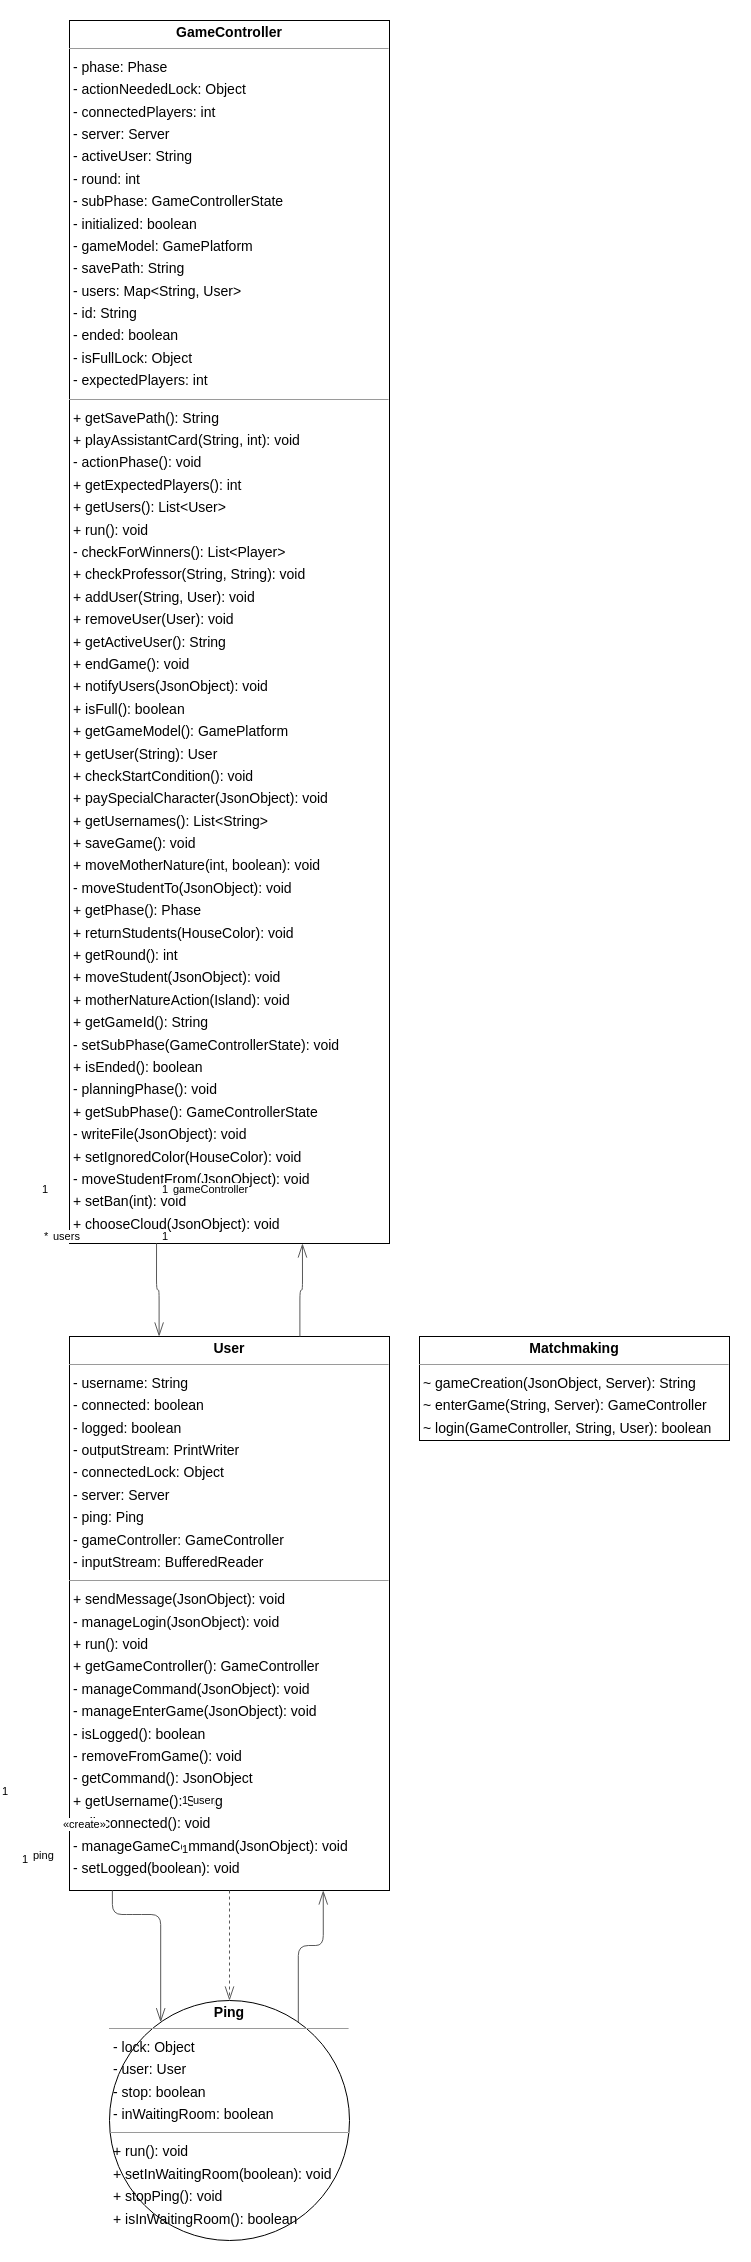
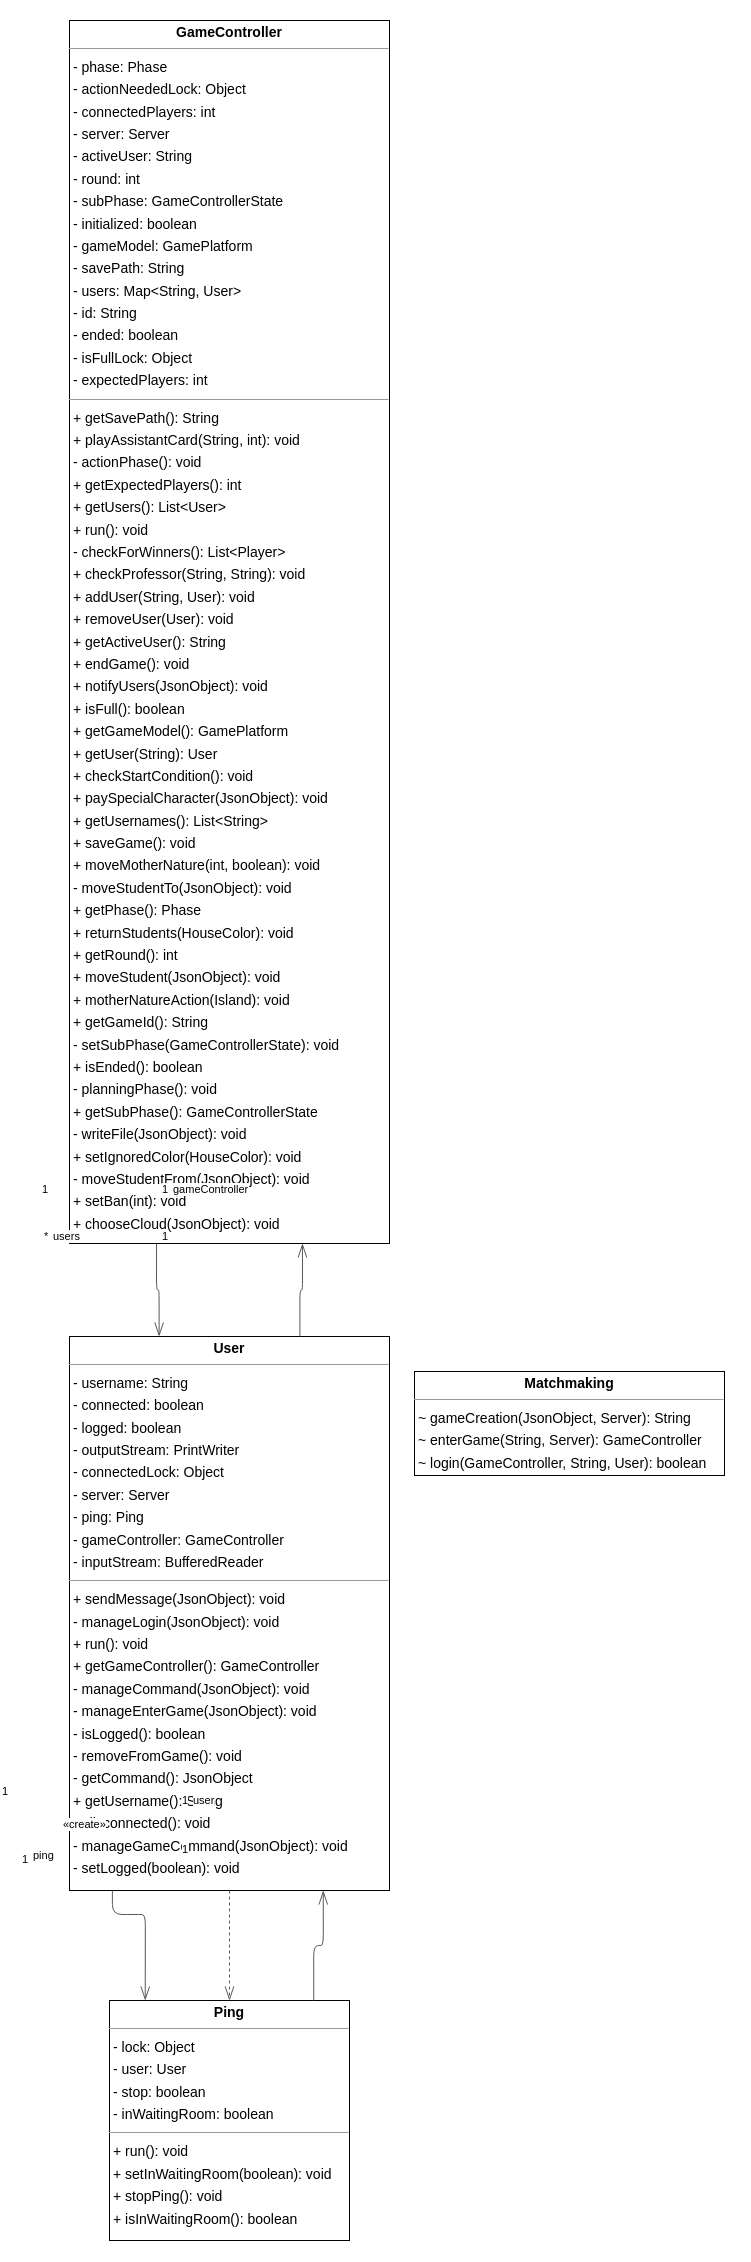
node "Matchmaking ~ gameCreation(JsonObject, Server): String ~ enterGame(String, Server): GameController ~ login(GameController, String, User): boolean": moved (575, 1389) -> (570, 1424)
node "Ping - lock: Object - user: User - stop: boolean - inWaitingRoom: boolean + run(): void + setInWaitingRoom(boolean): void + stopPing(): void + isInWaitingRoom(): boolean": shape ellipse -> rectangle
